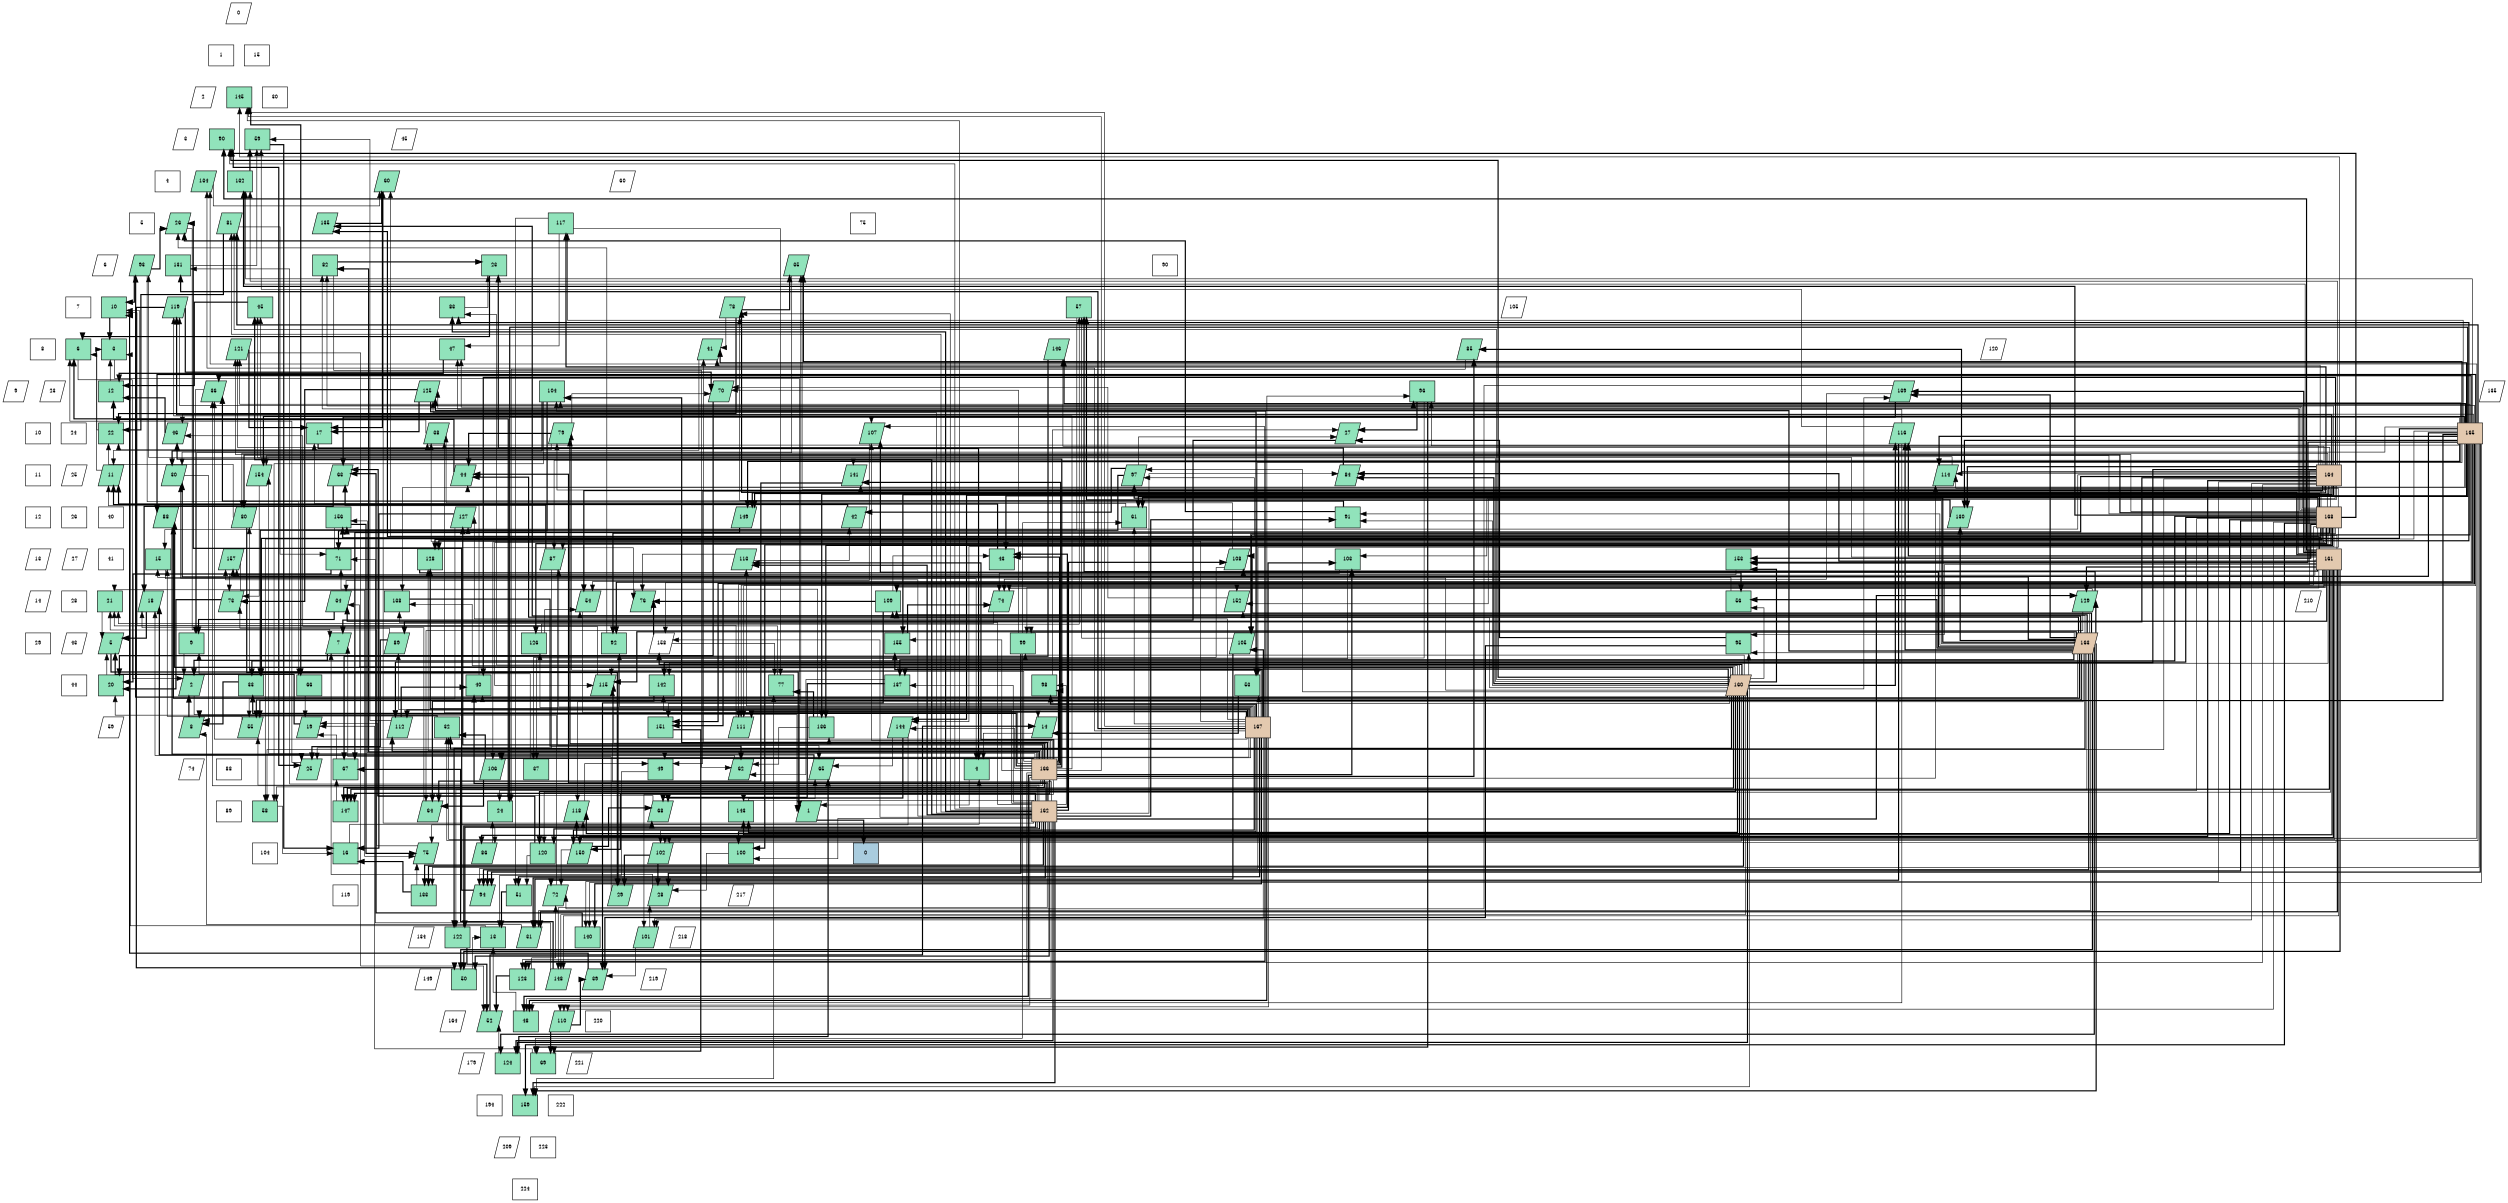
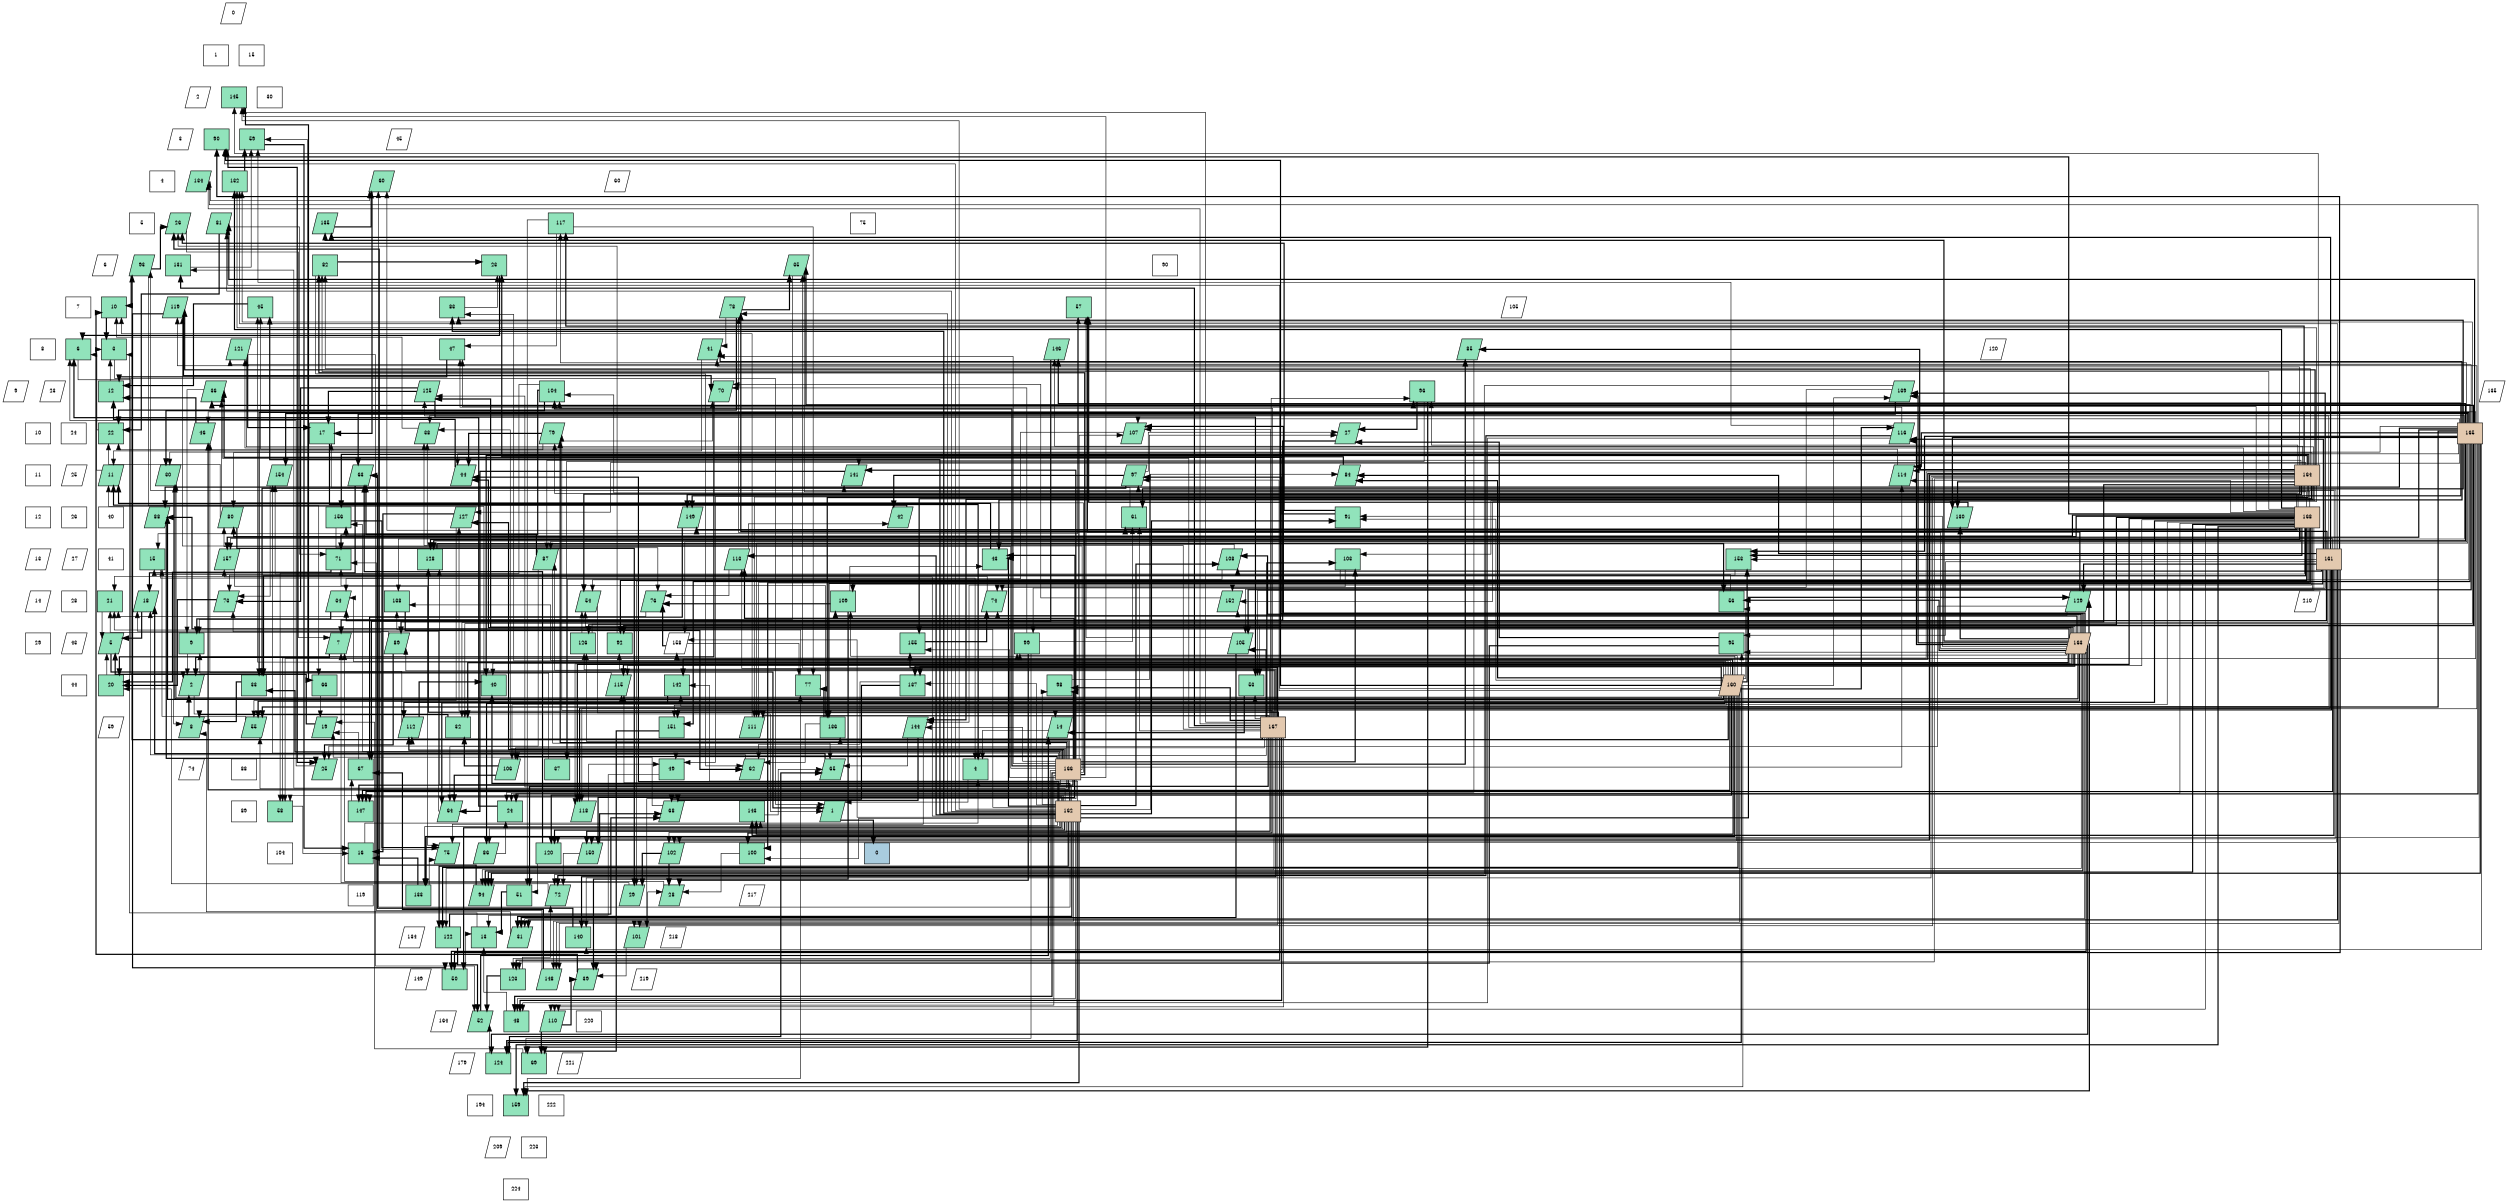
edge "166" -> "115": now "166" -> "126"
edge "162" -> "133": style bold -> solid
